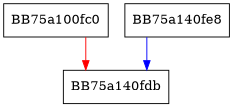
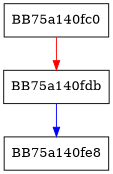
node "BB75a100fc0": label "BB75a100fc0" -> "BB75a140fc0"
edge "BB75a140fe8" -> "BB75a140fdb": reversed
